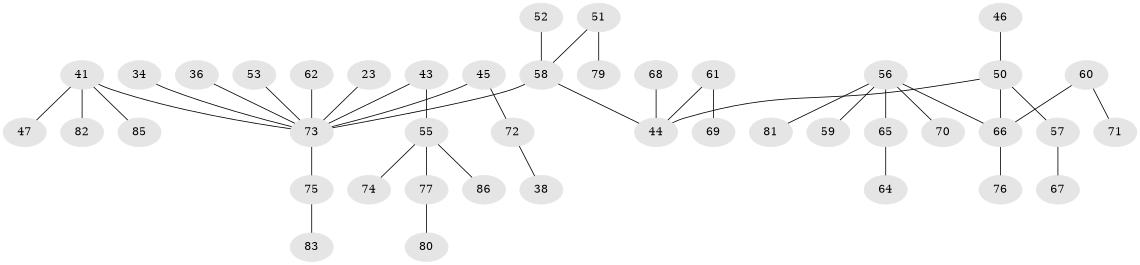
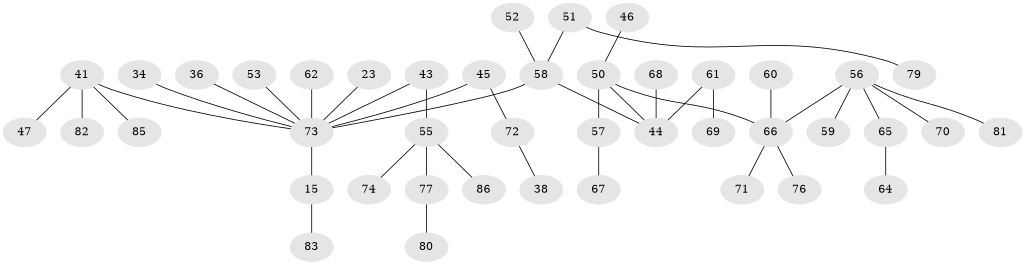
edge "60" -- "71": now "66" -- "71"
node "75": label "75" -> "15"
